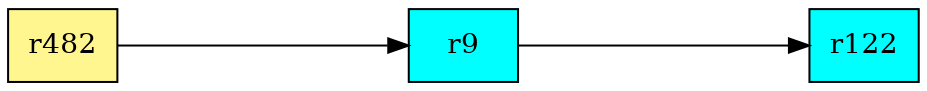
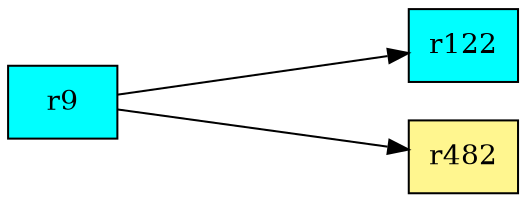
edge "r482" -> "r9": reversed
